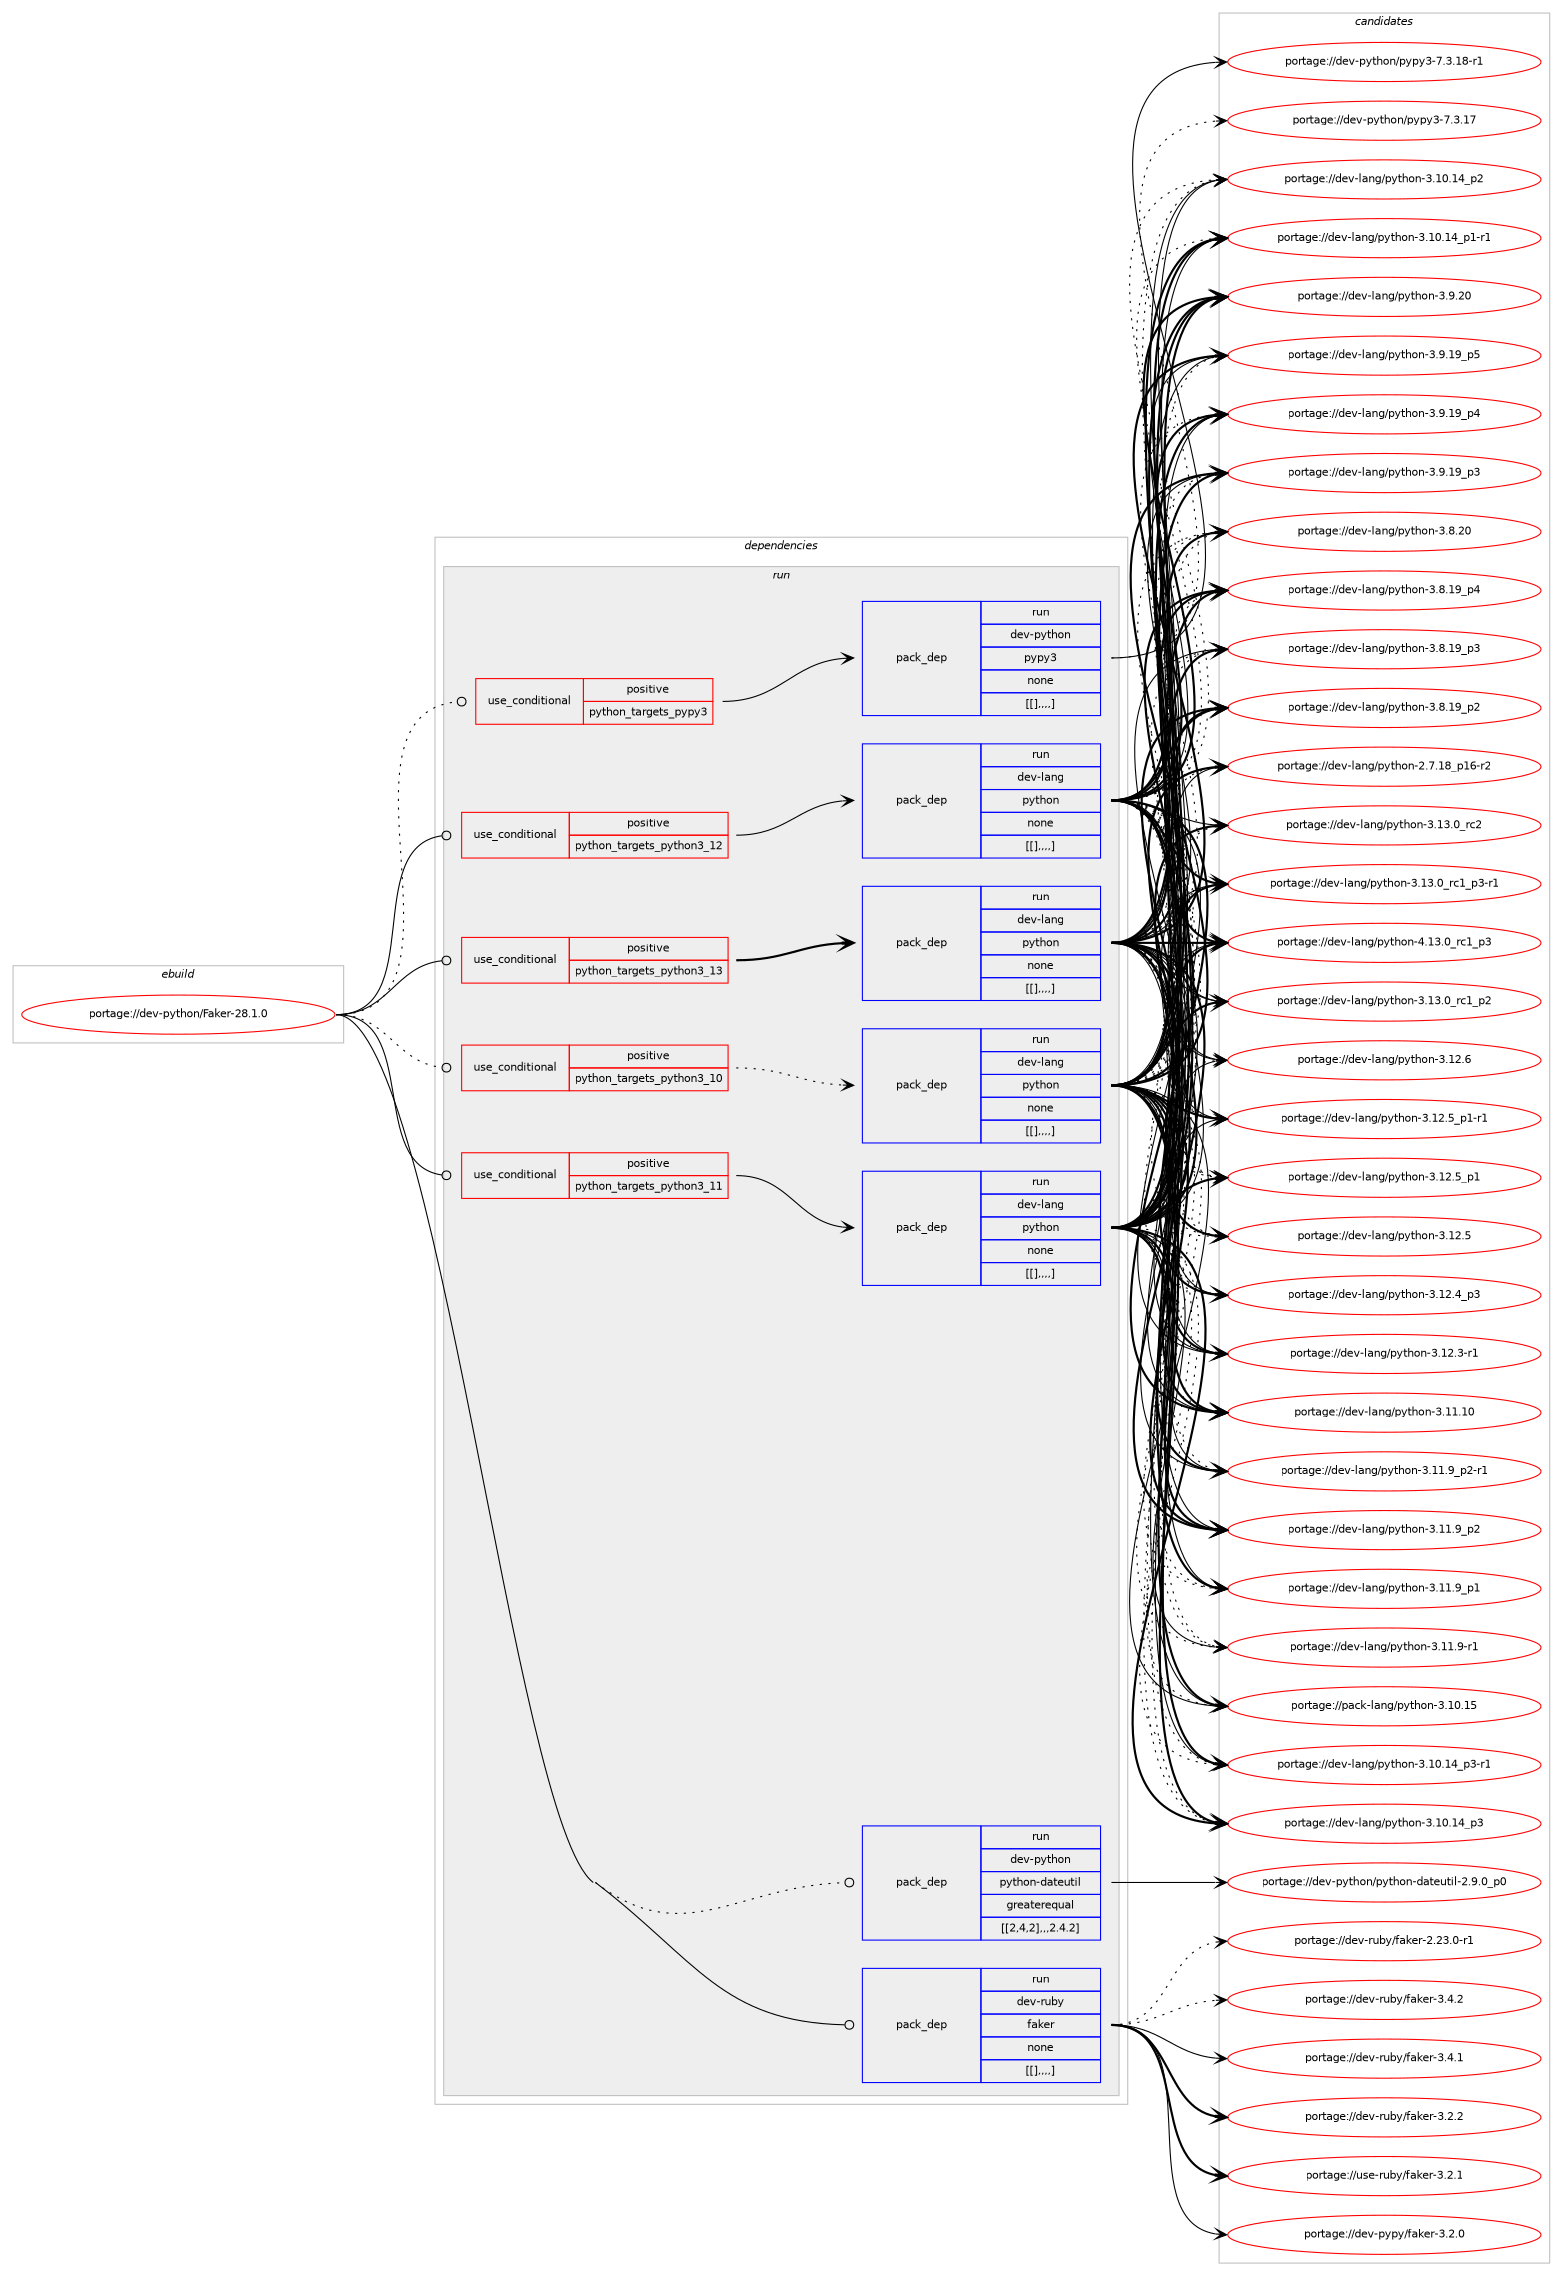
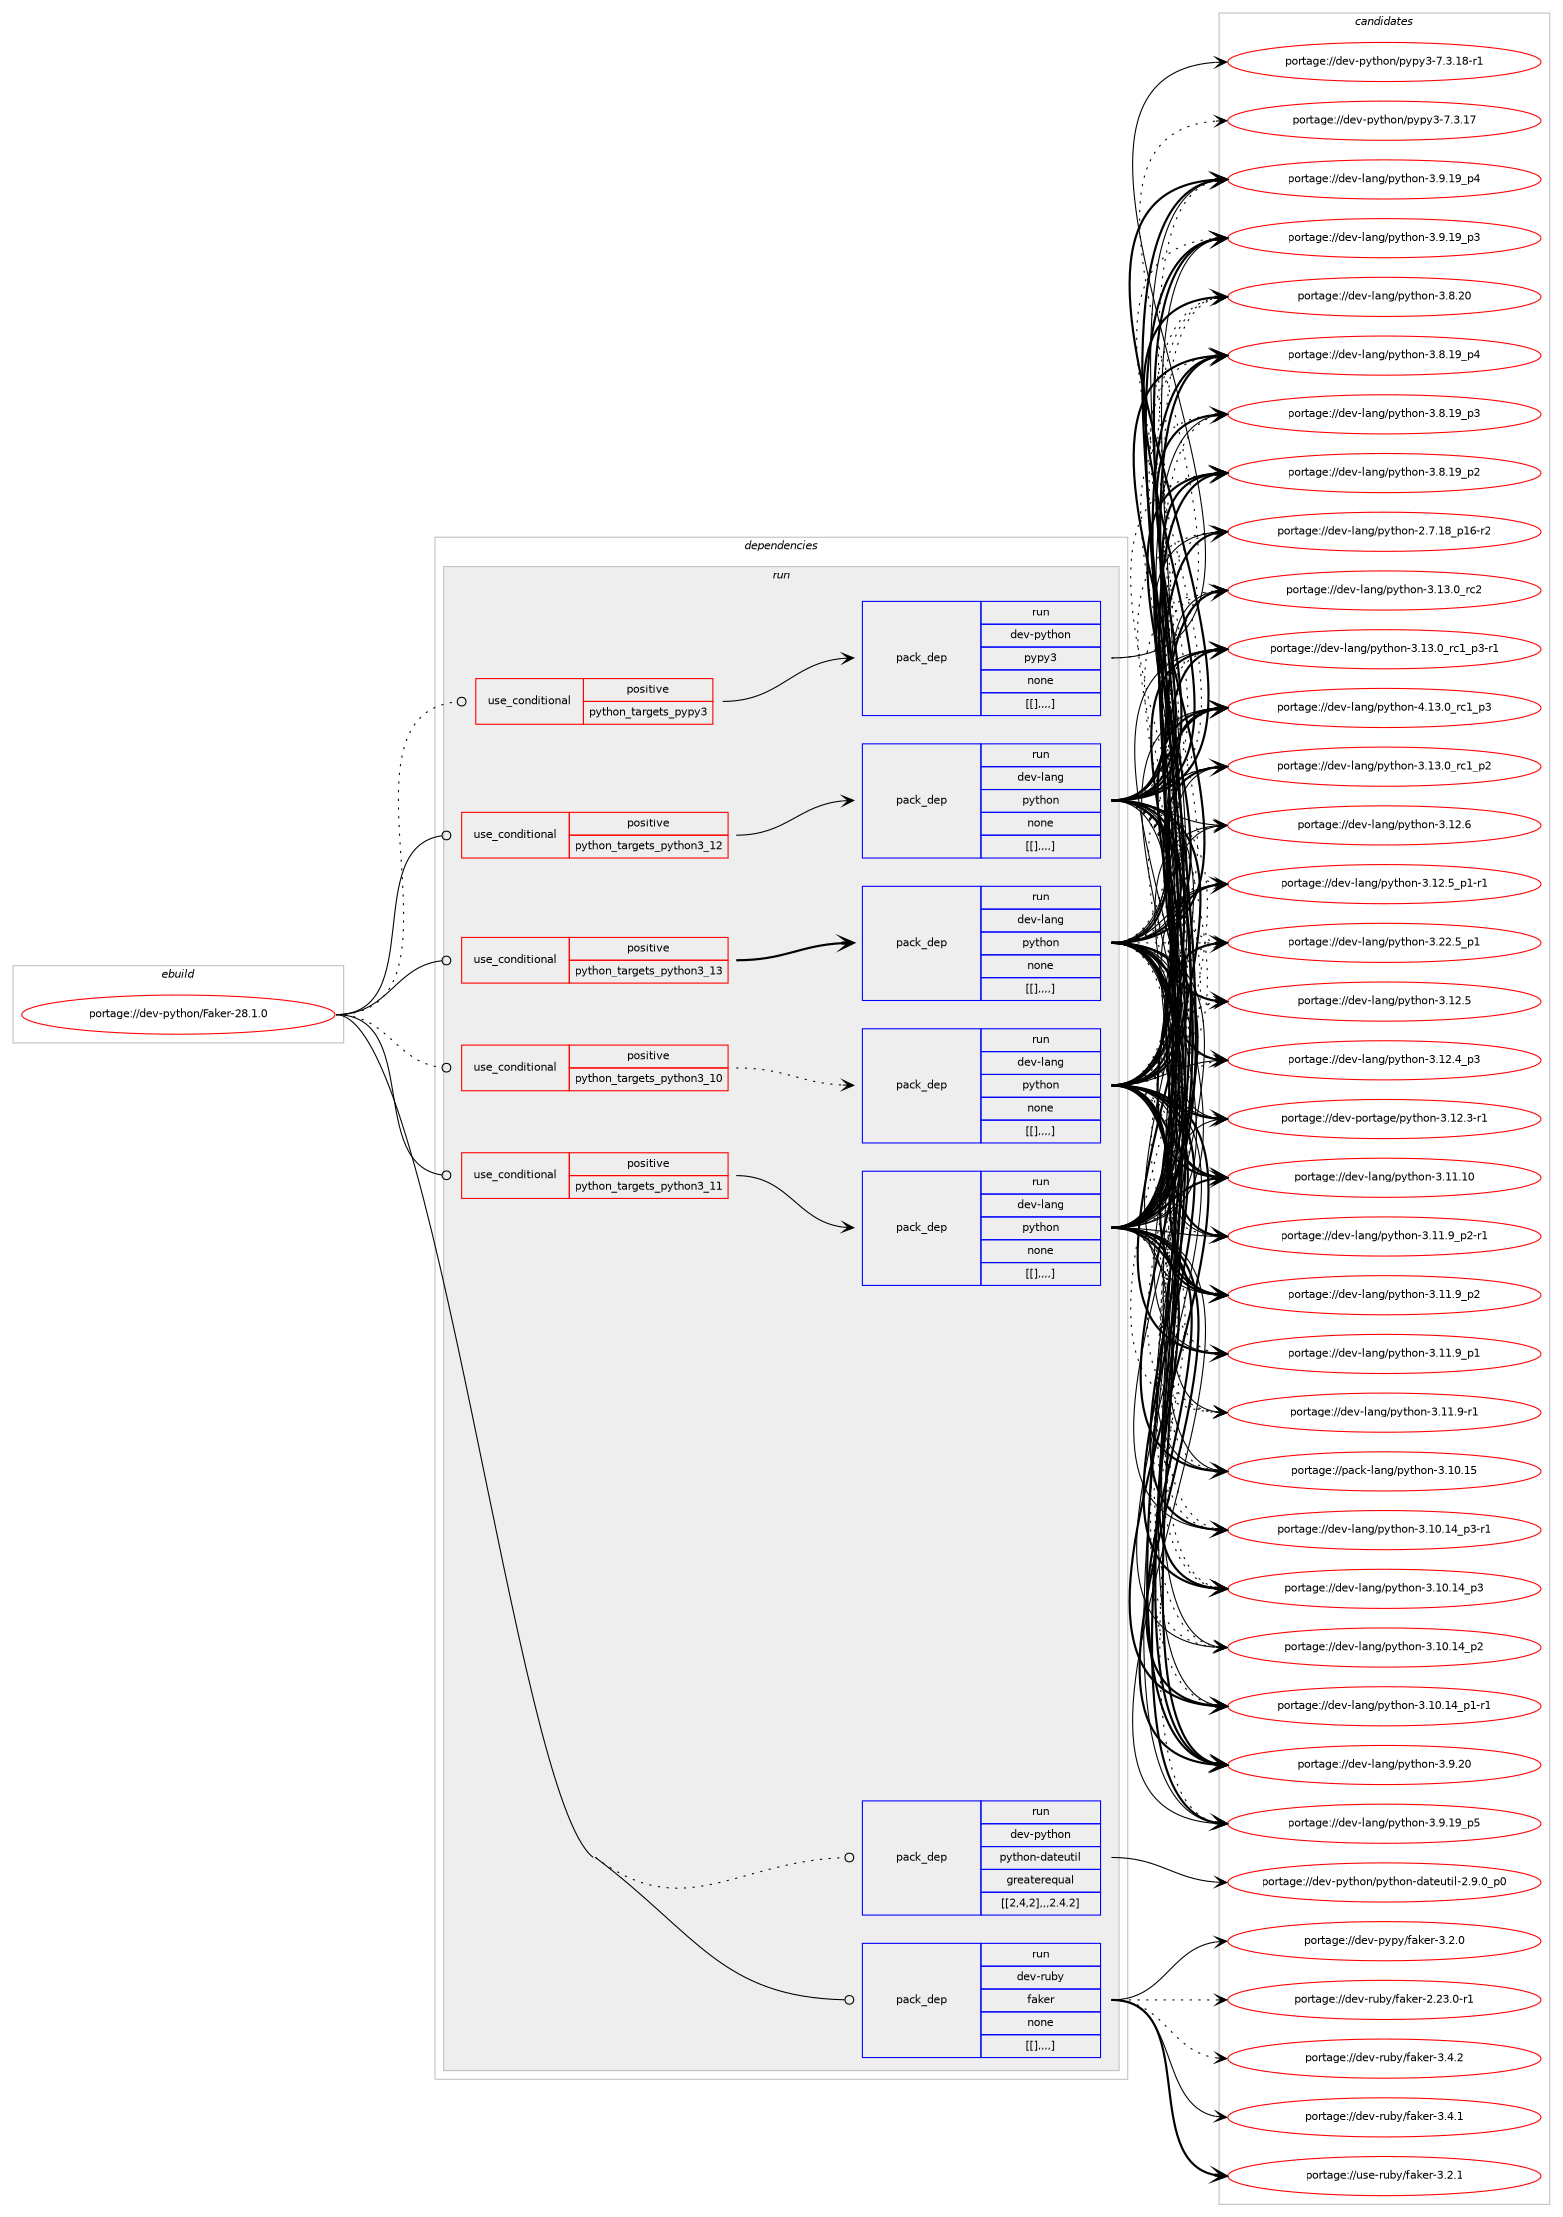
node "portage://dev-lang/python-3.12.5_p1": label "portage://dev-lang/python-3.12.5_p1" -> "portage://dev-lang/python-3.22.5_p1"
node "portage://dev-lang/python-3.12.3-r1": label "portage://dev-lang/python-3.12.3-r1" -> "portage://dev-portage/python-3.12.3-r1"
node "portage://dev-ruby/faker-3.2.2": removed
